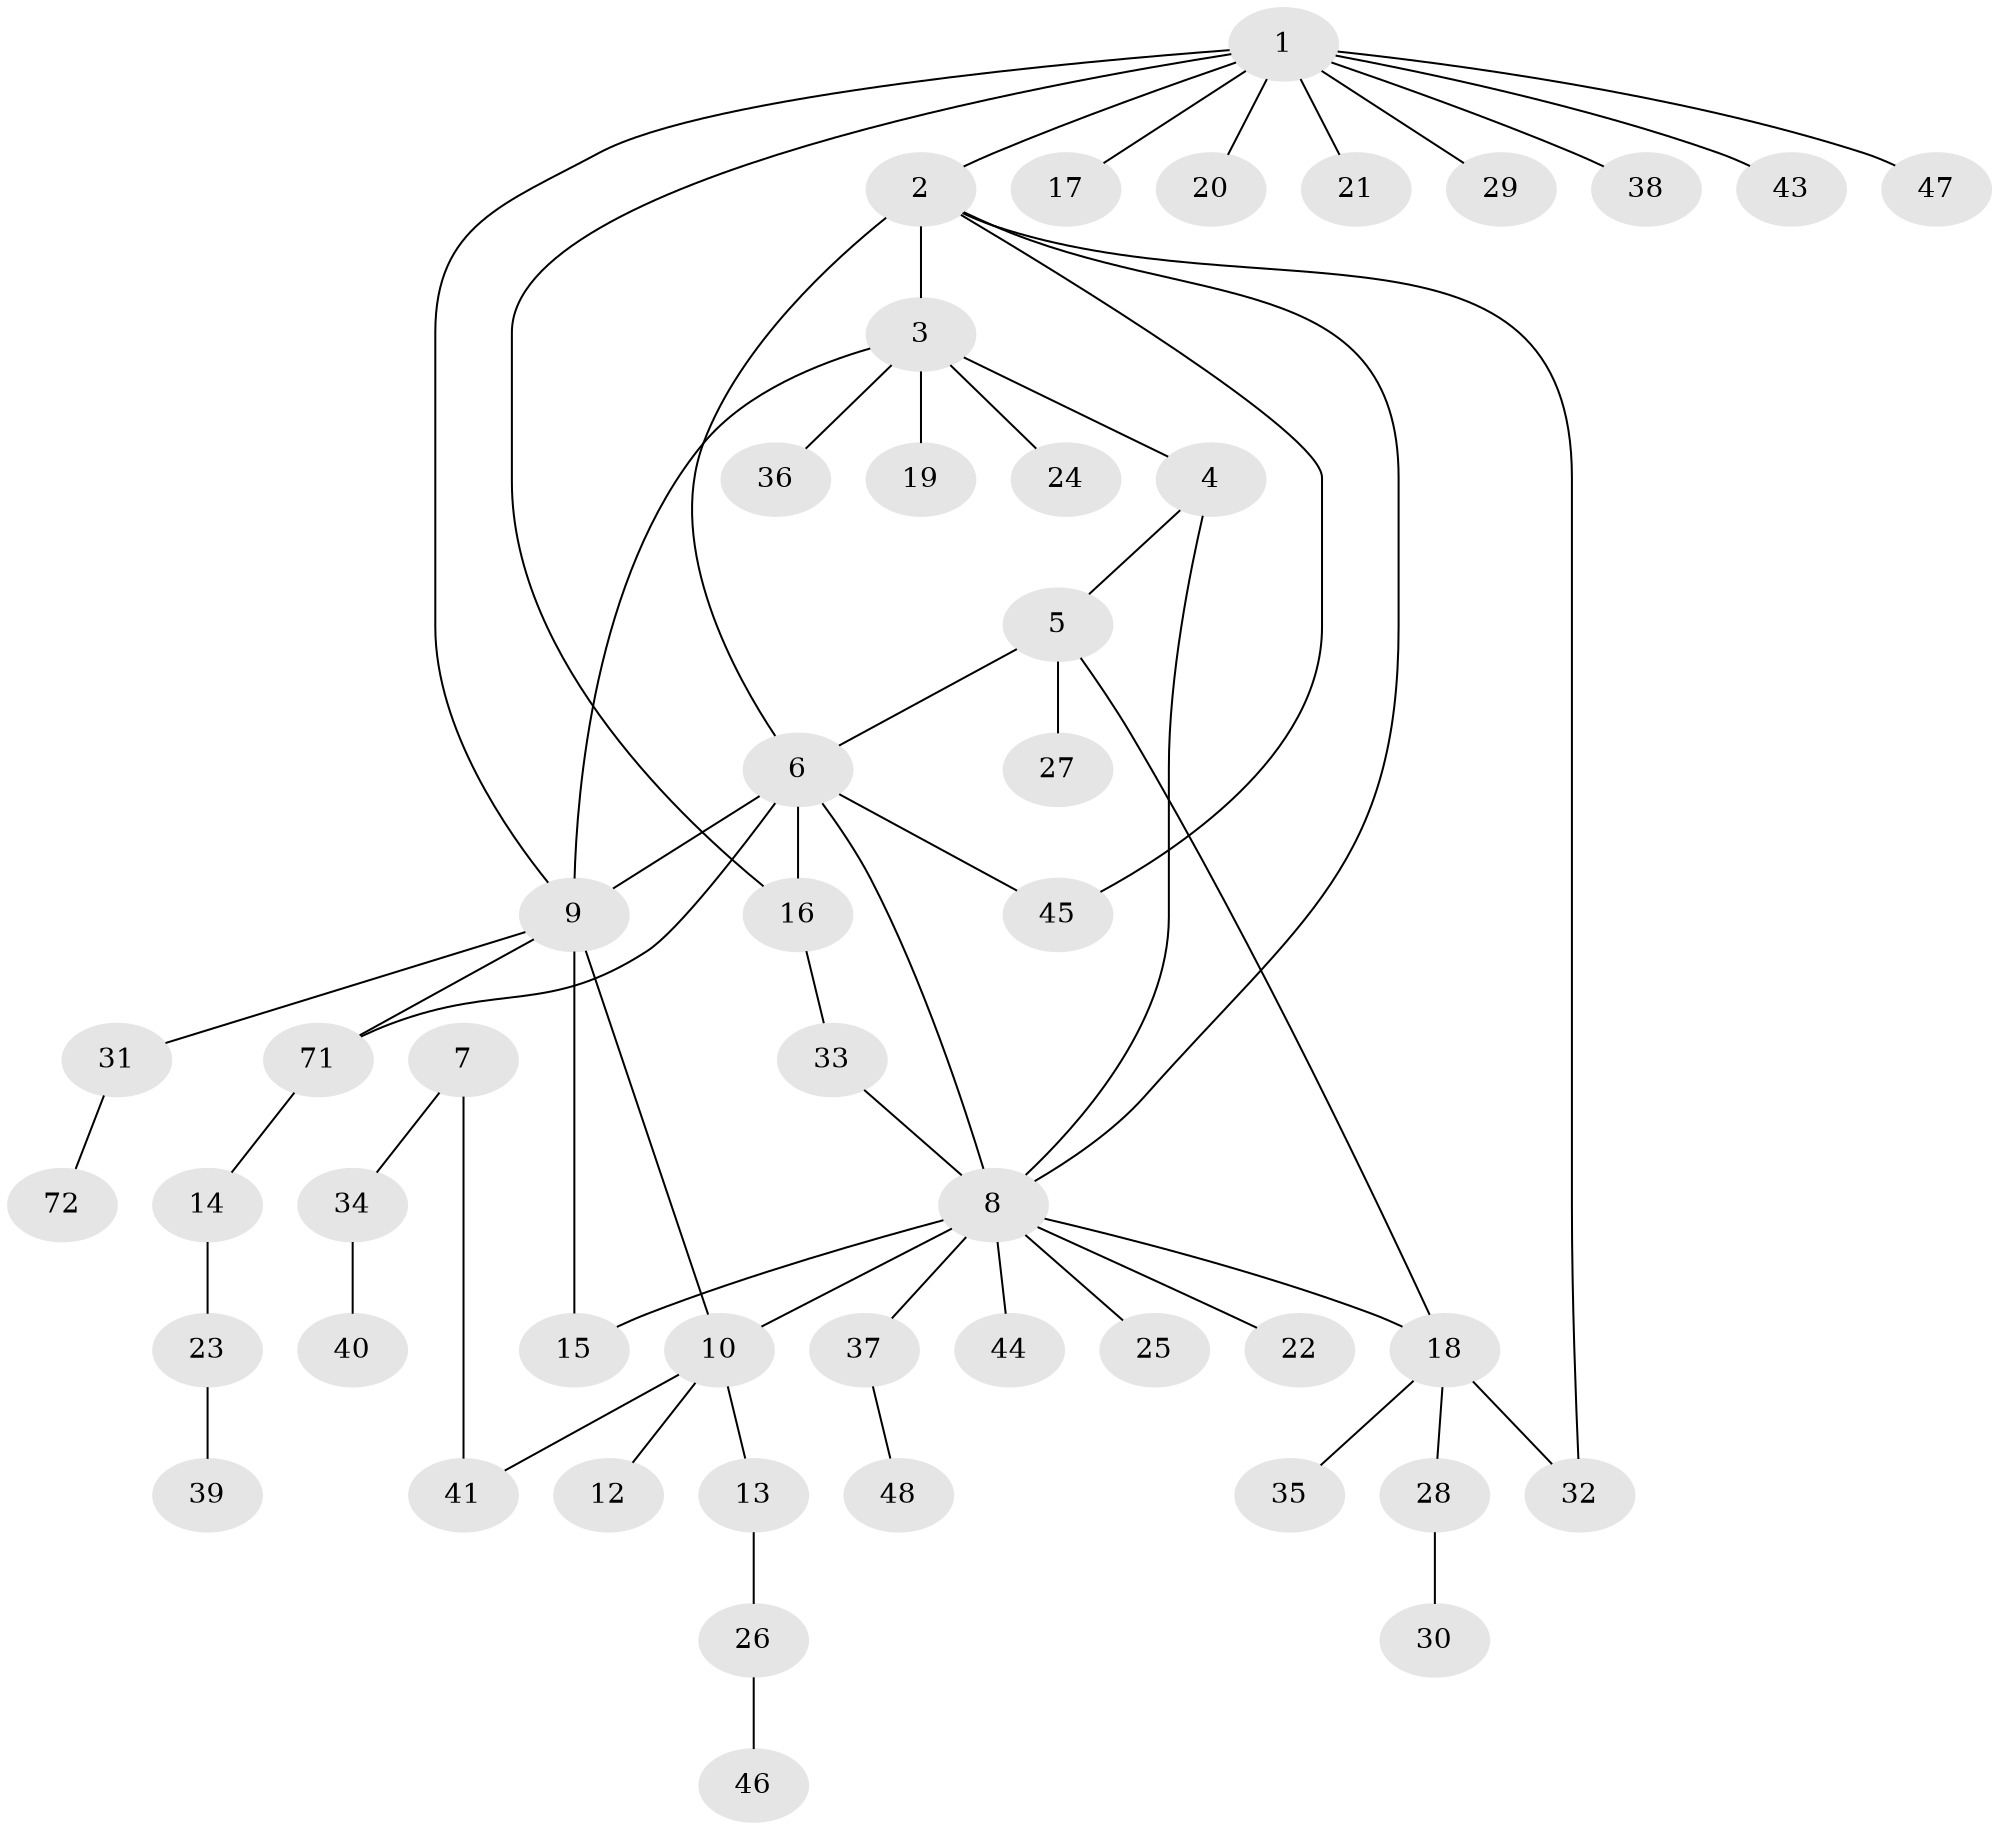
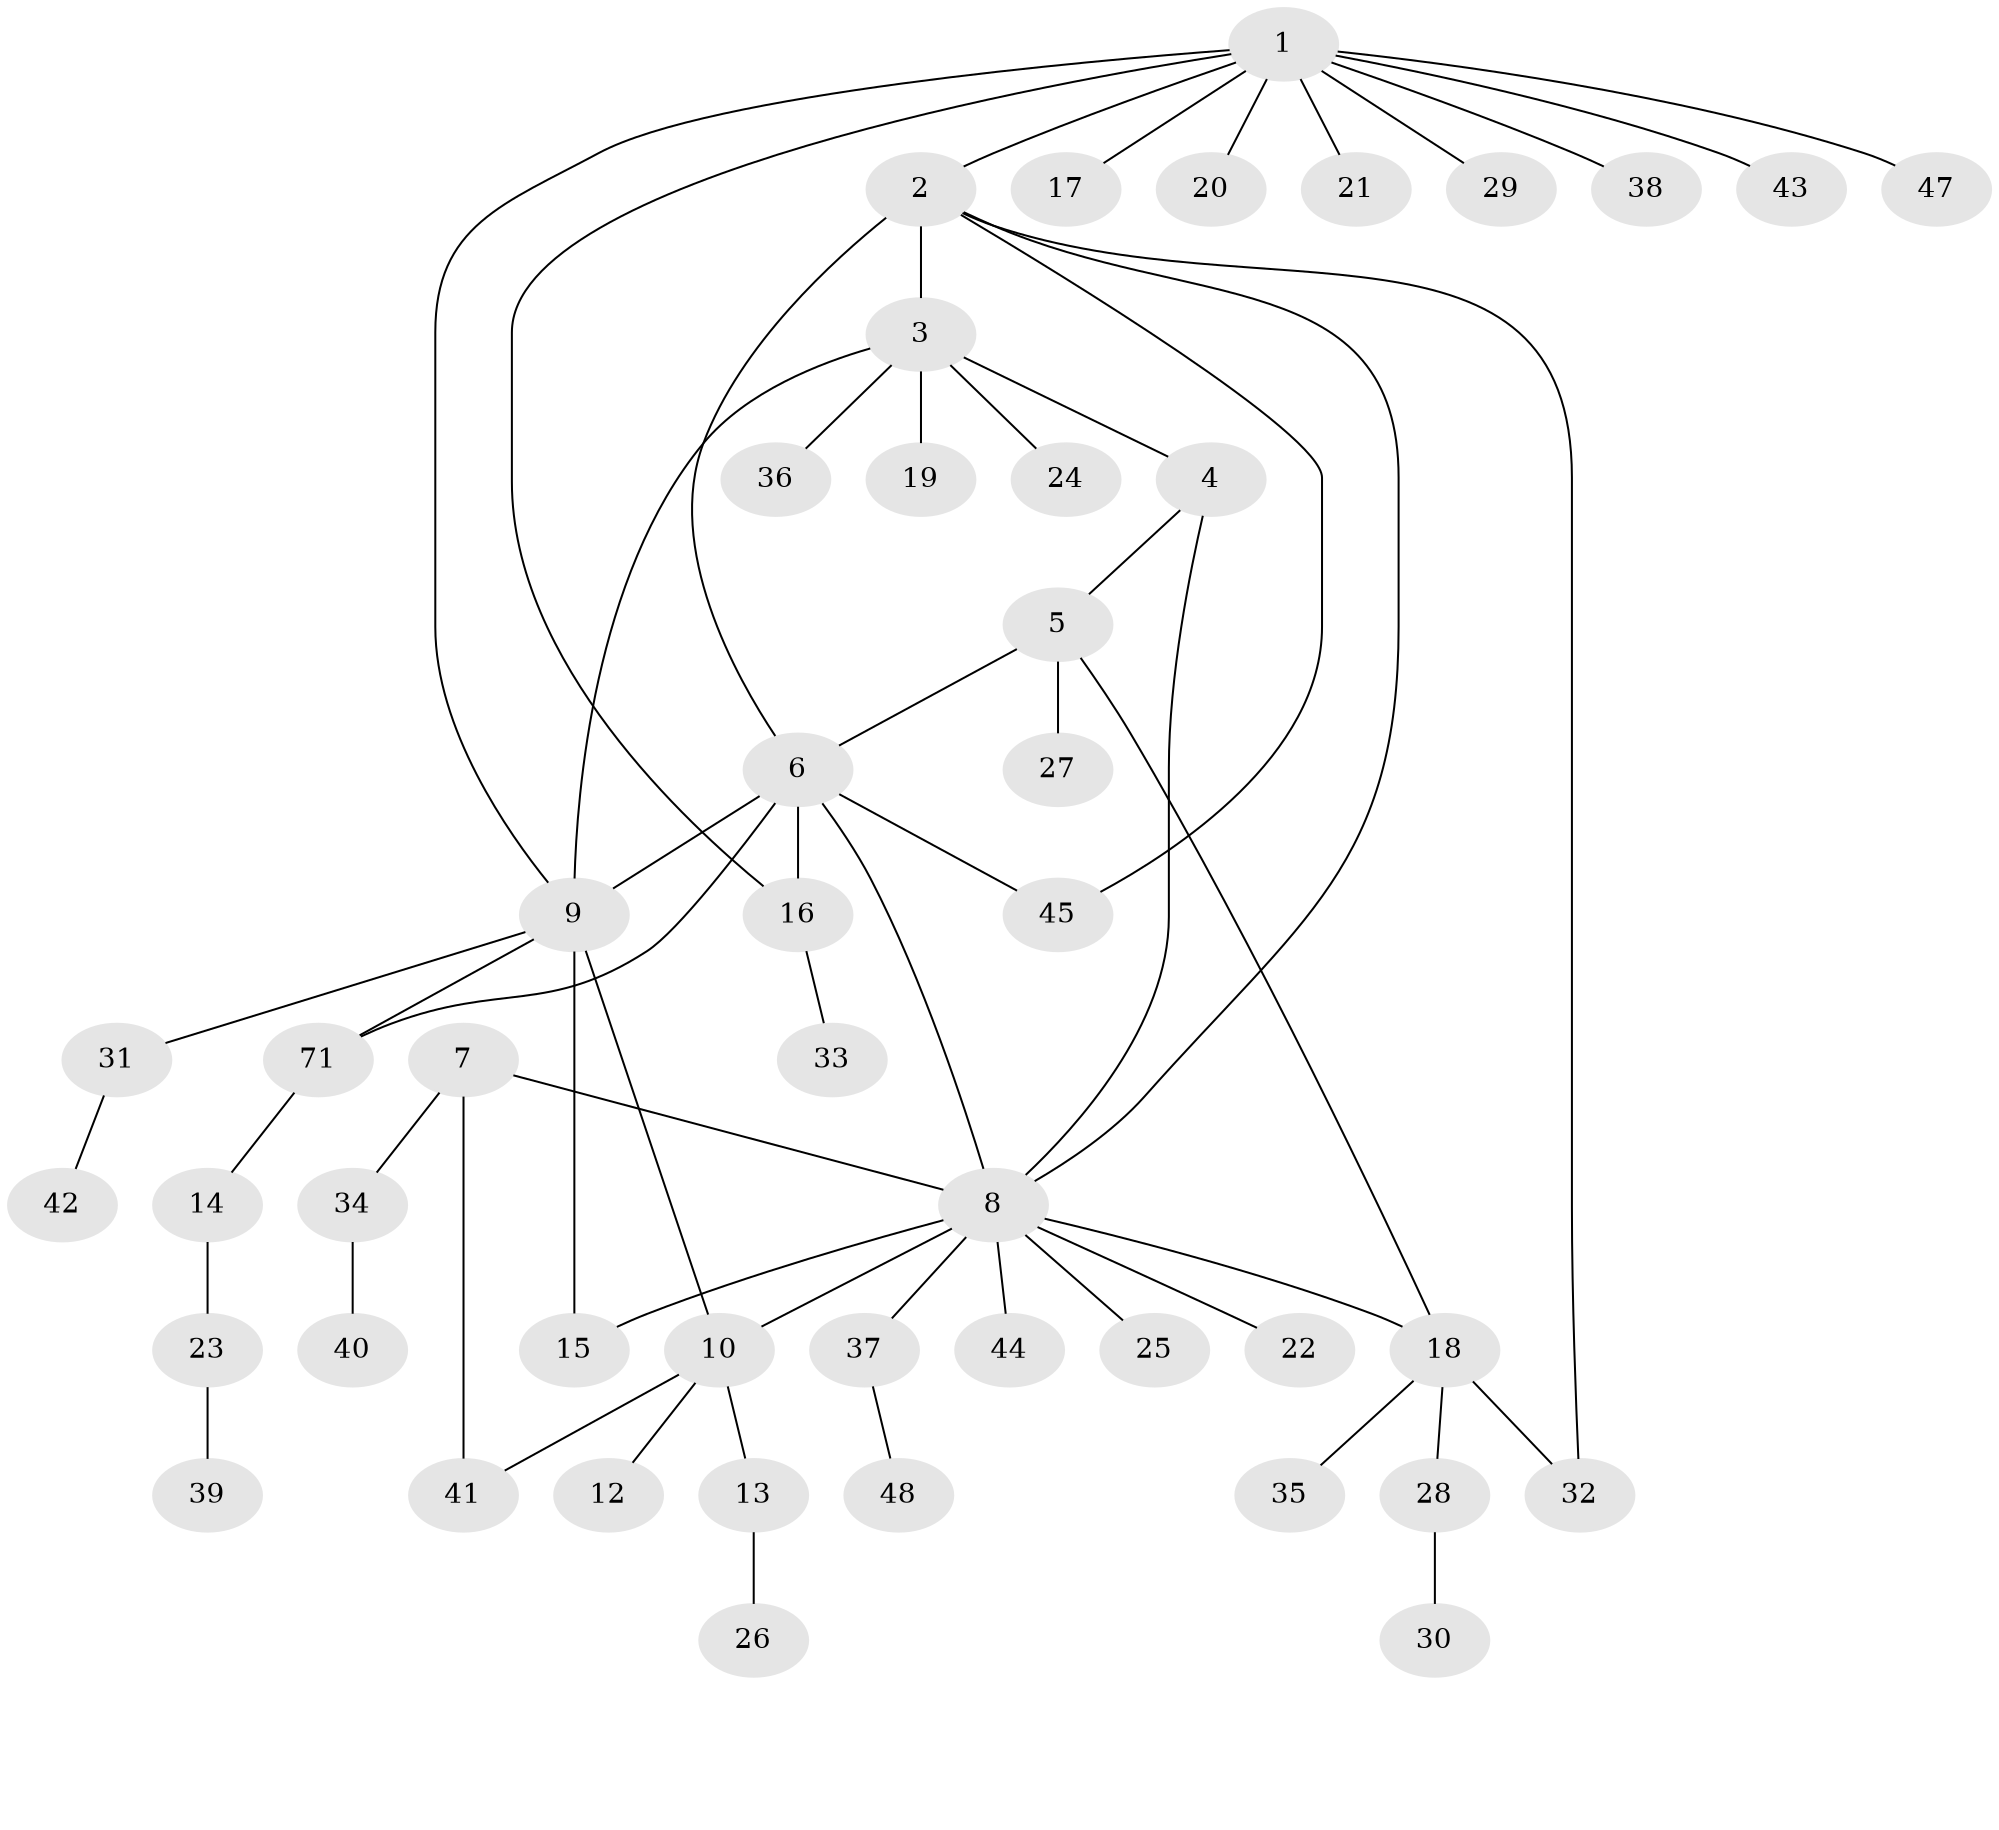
edge "33" -- "8": now "7" -- "8"
node "72": label "72" -> "42"
node "46": removed
